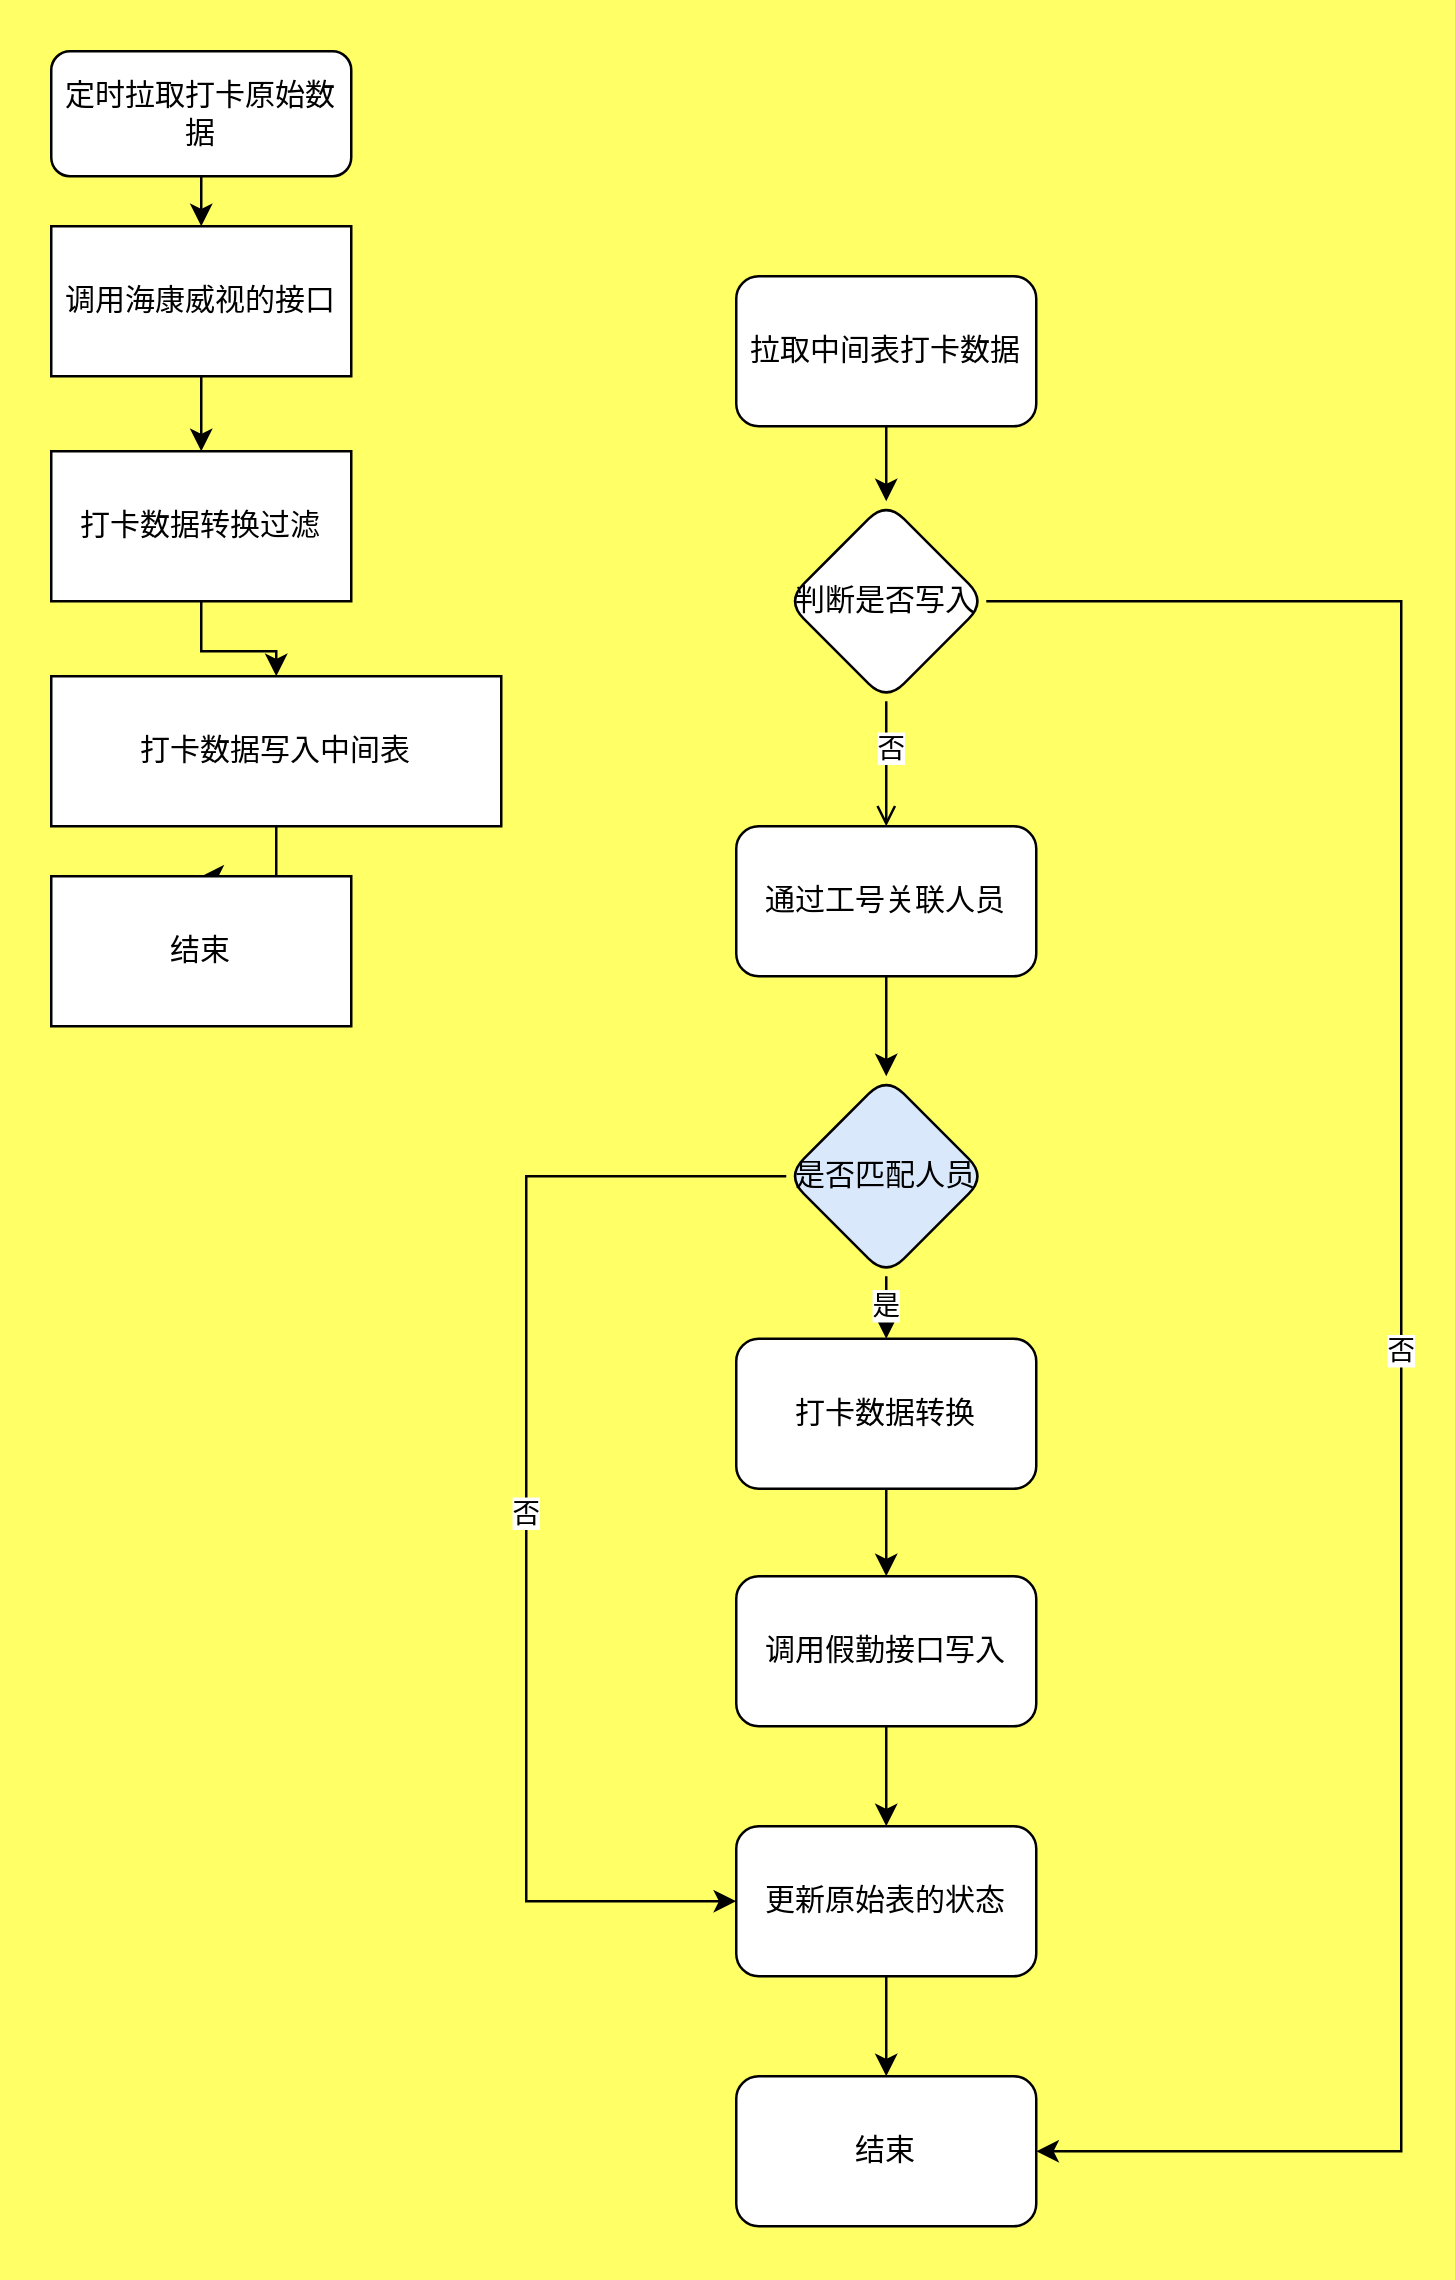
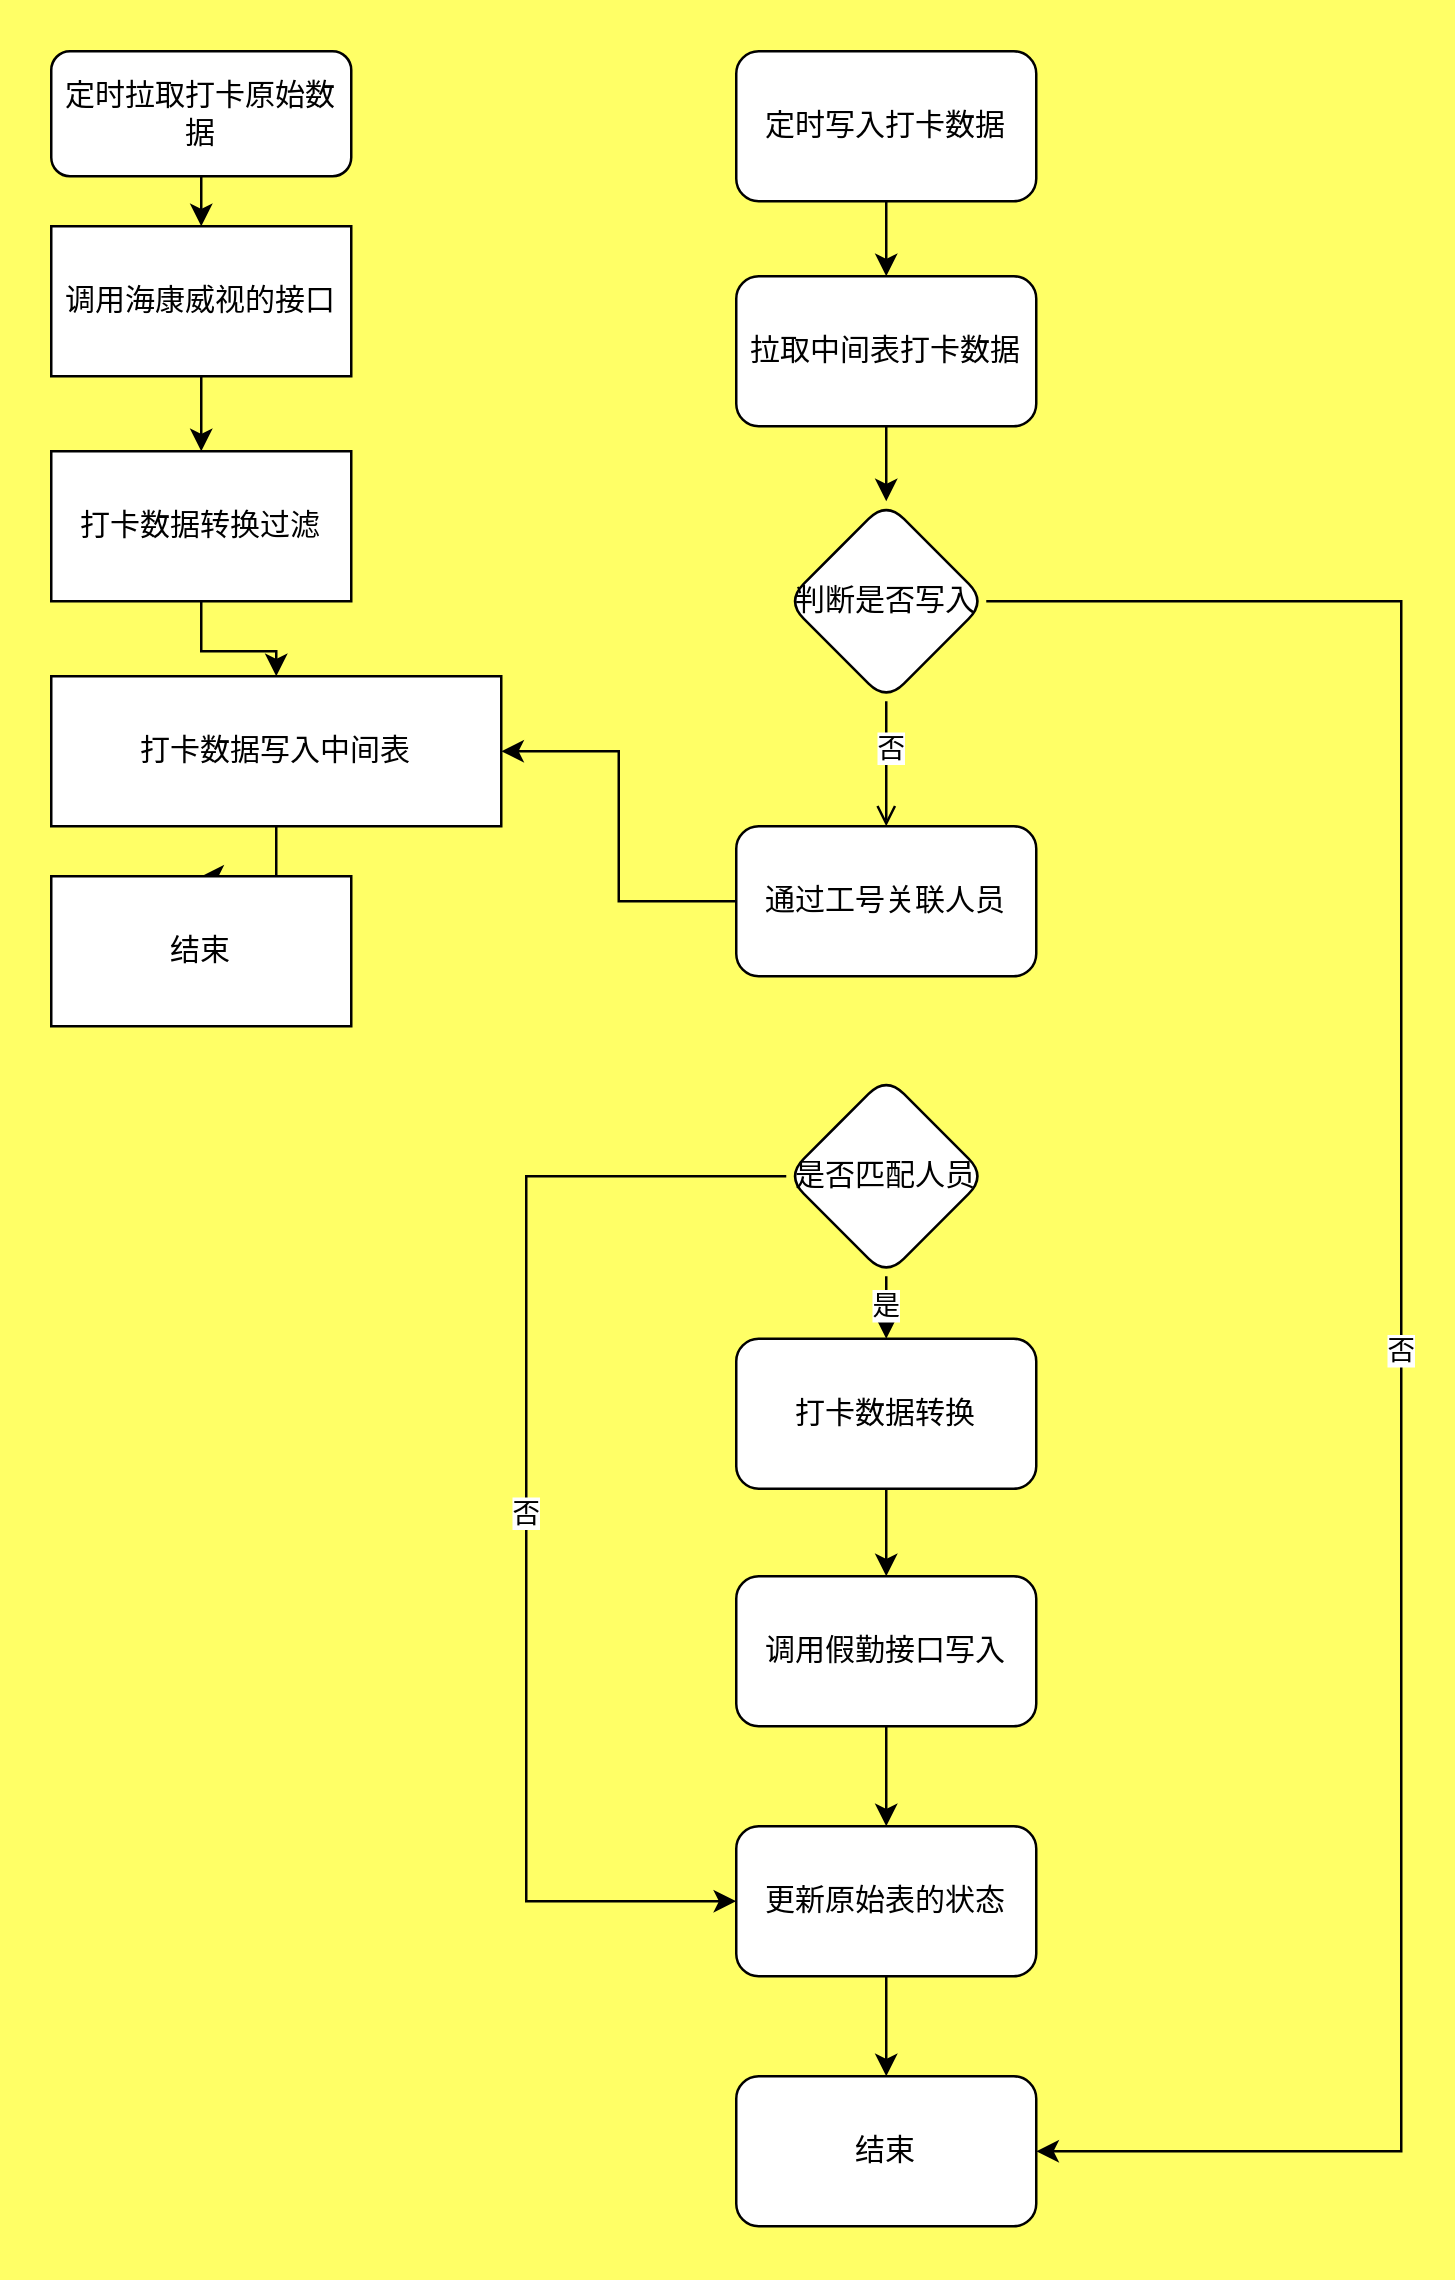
node "定时写入打卡数据": added
edge "定时写入打卡数据" -> "拉取中间表打卡数据": added
edge "通过工号关联人员" -> "是否匹配人员": now "通过工号关联人员" -> "打卡数据写入中间表"
node "是否匹配人员": fillcolor #dae8fc -> #ffffff
